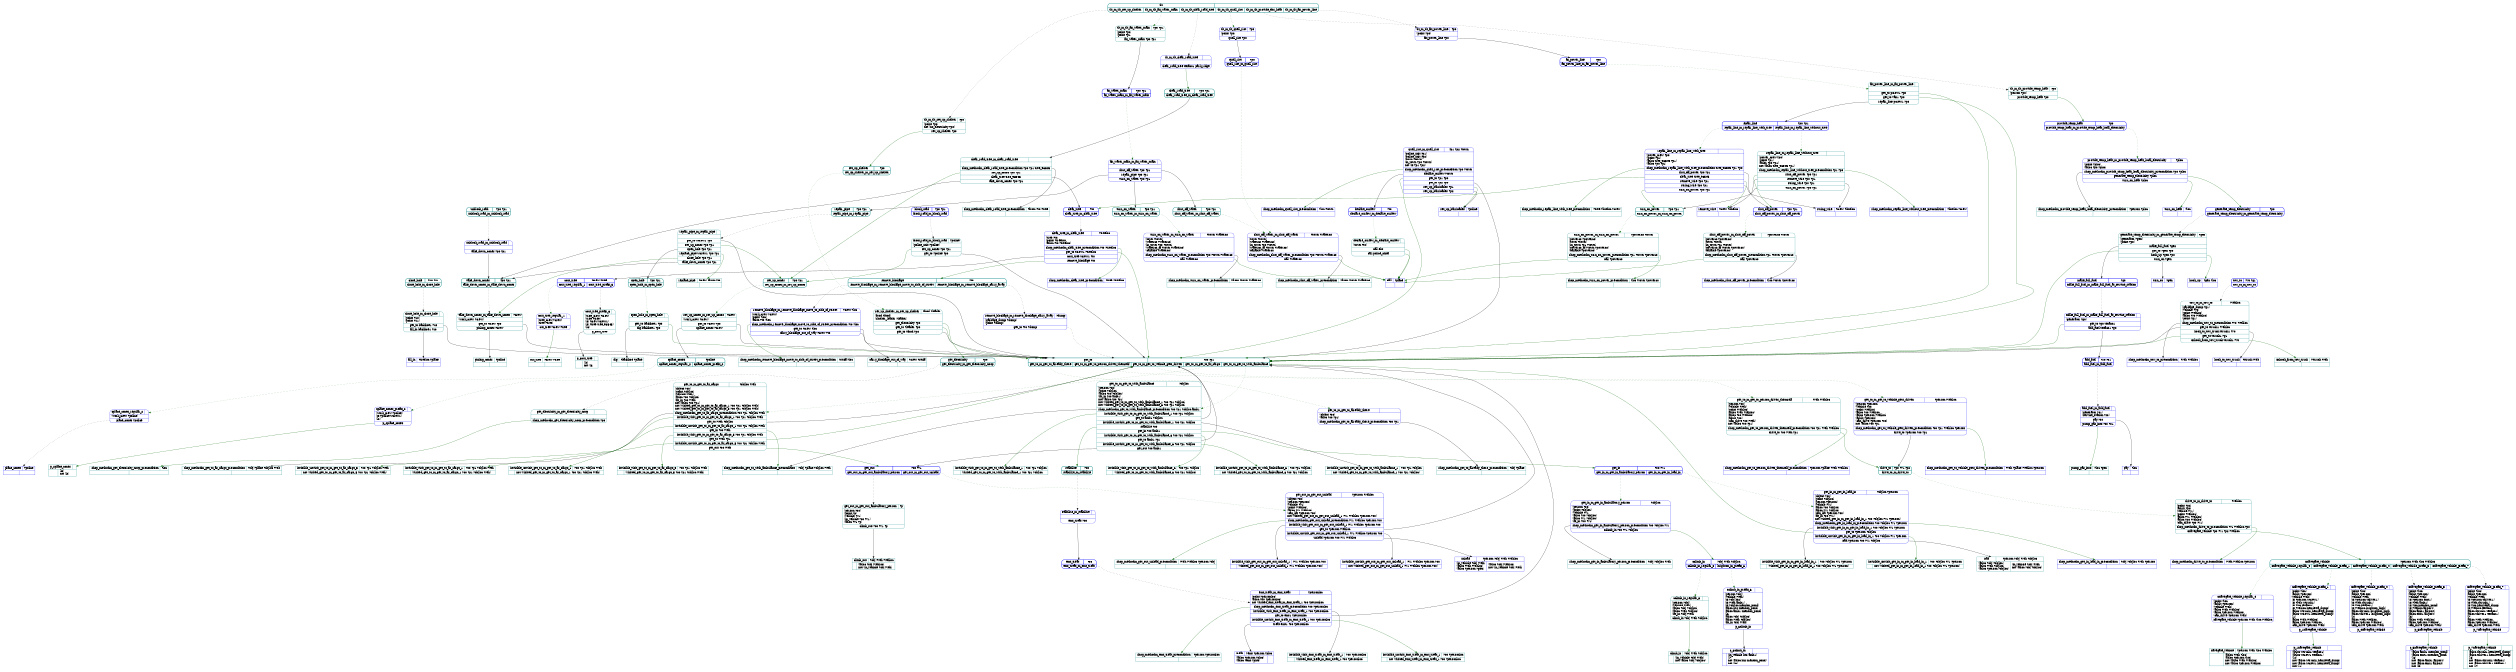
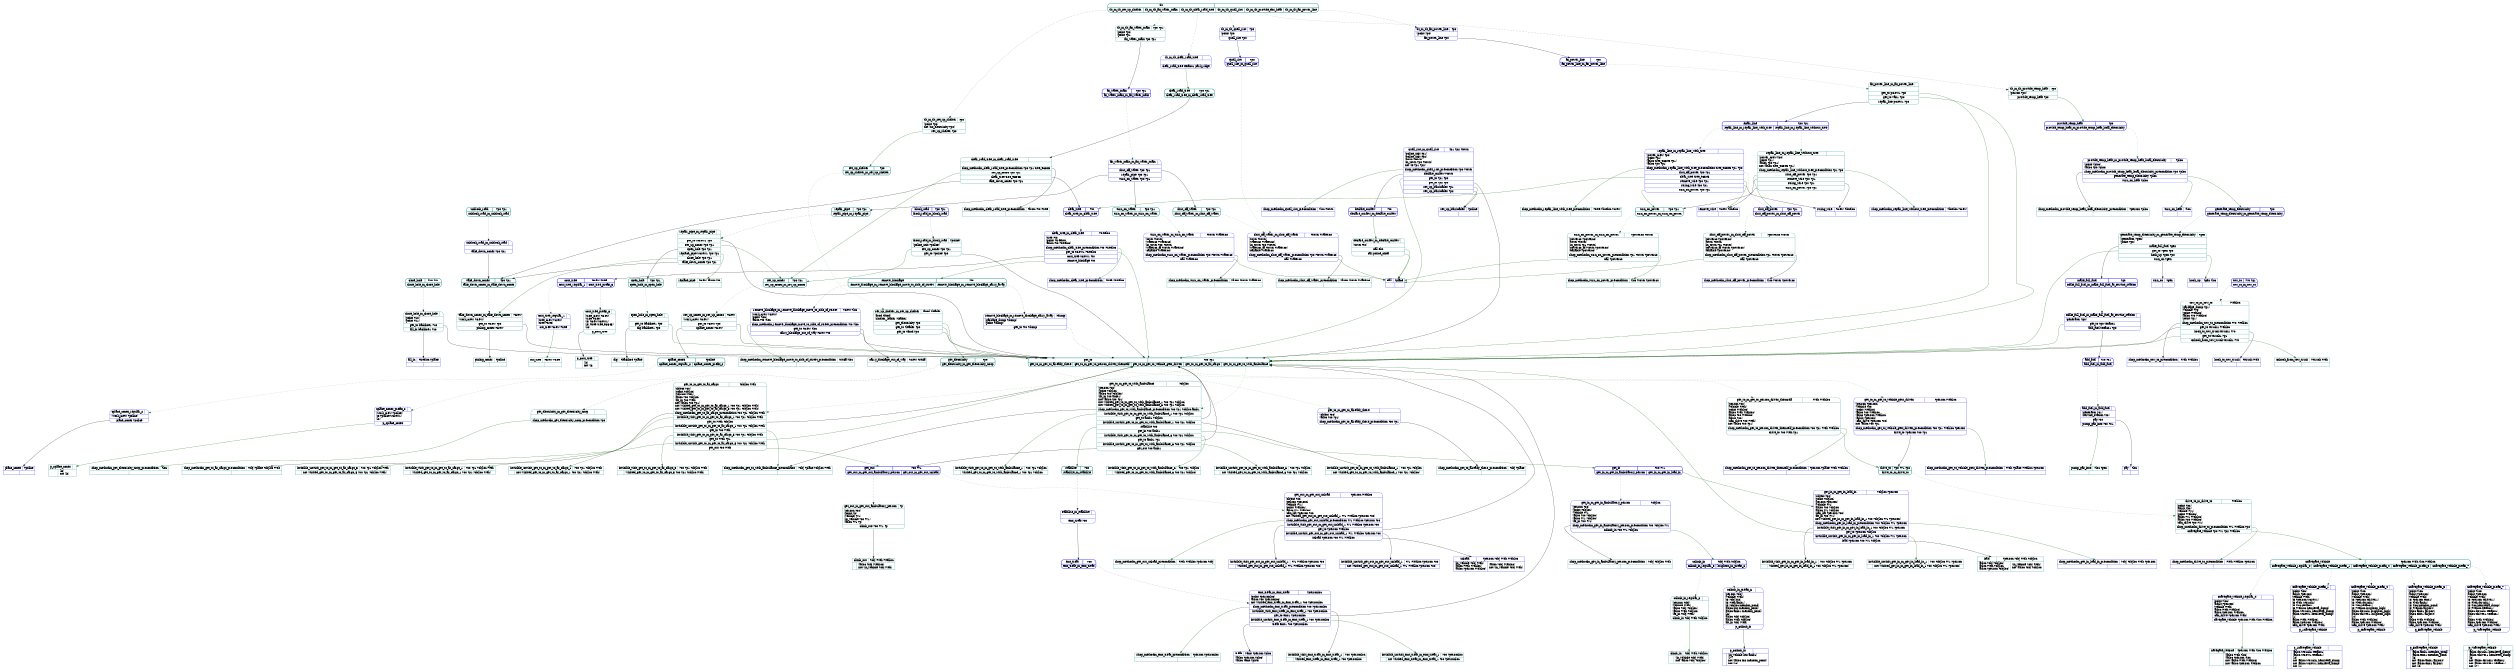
edge "repair_line_m_repair_line_with_tree" -> "shut_off_power": style solid -> dotted
edge "declare_curfew" -> "declare_curfew_m_declare_curfew": style dotted -> solid
edge "cplace_cones_regular_2" -> "place_cones": style dotted -> solid
edge "get_in" -> "get_in_m_get_in_load_in": style dotted -> solid
node "unload": text "(atloc ?person ?gets)" -> "(atloc ?person ?vehloc)"
